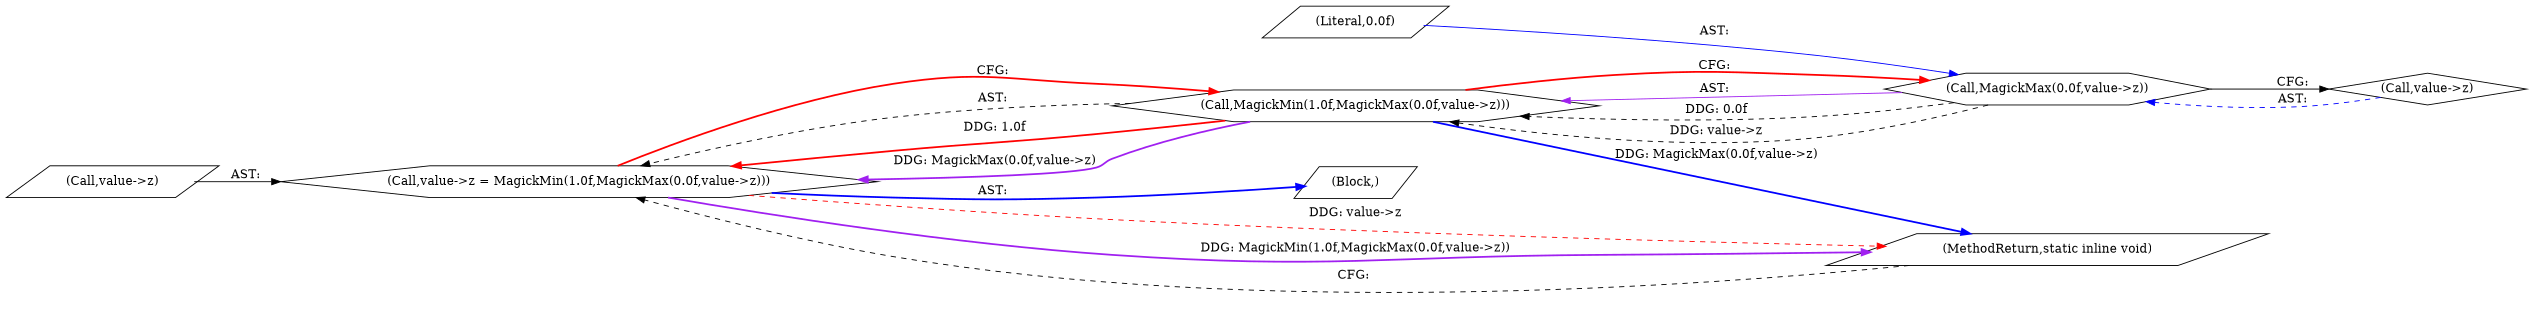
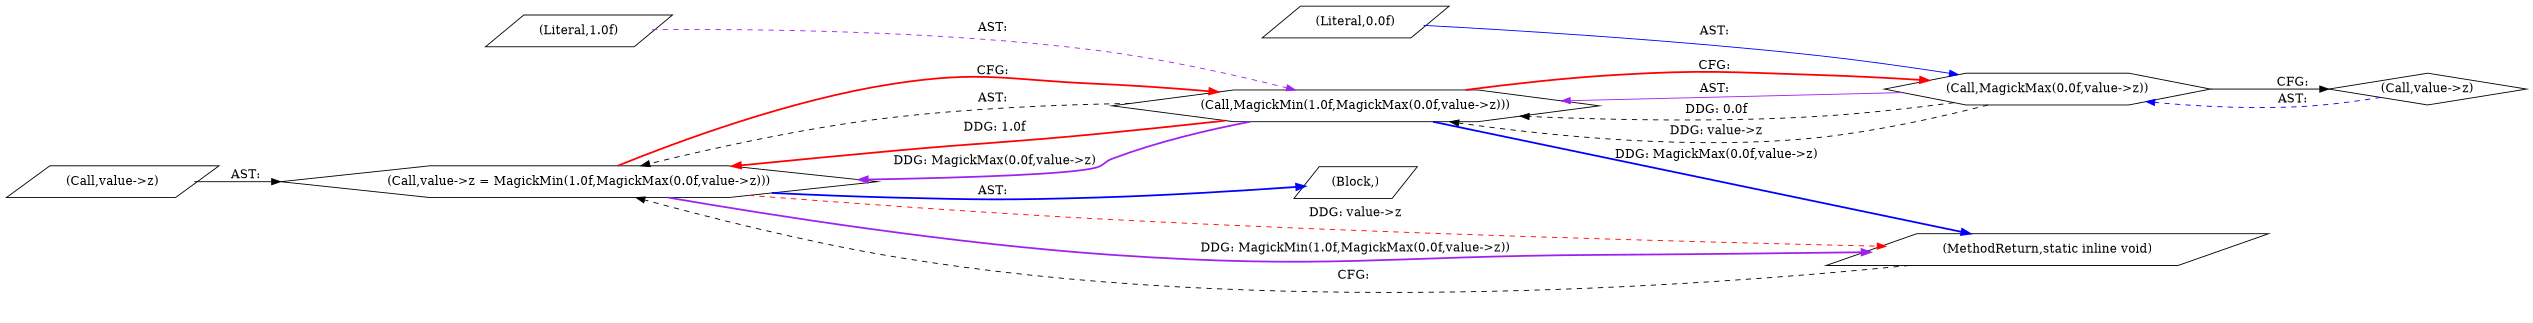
node "(Literal,1.0f)": added
